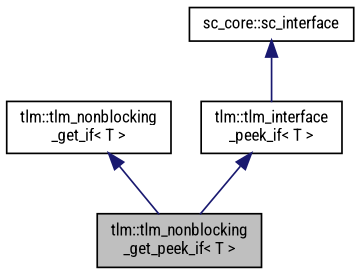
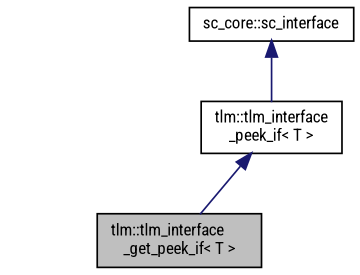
node "tlm::tlm_nonblocking _get_if< T >": removed
node "tlm::tlm_nonblocking _get_peek_if< T >": label "tlm::tlm_nonblocking _get_peek_if< T >" -> "tlm::tlm_interface _get_peek_if< T >"
